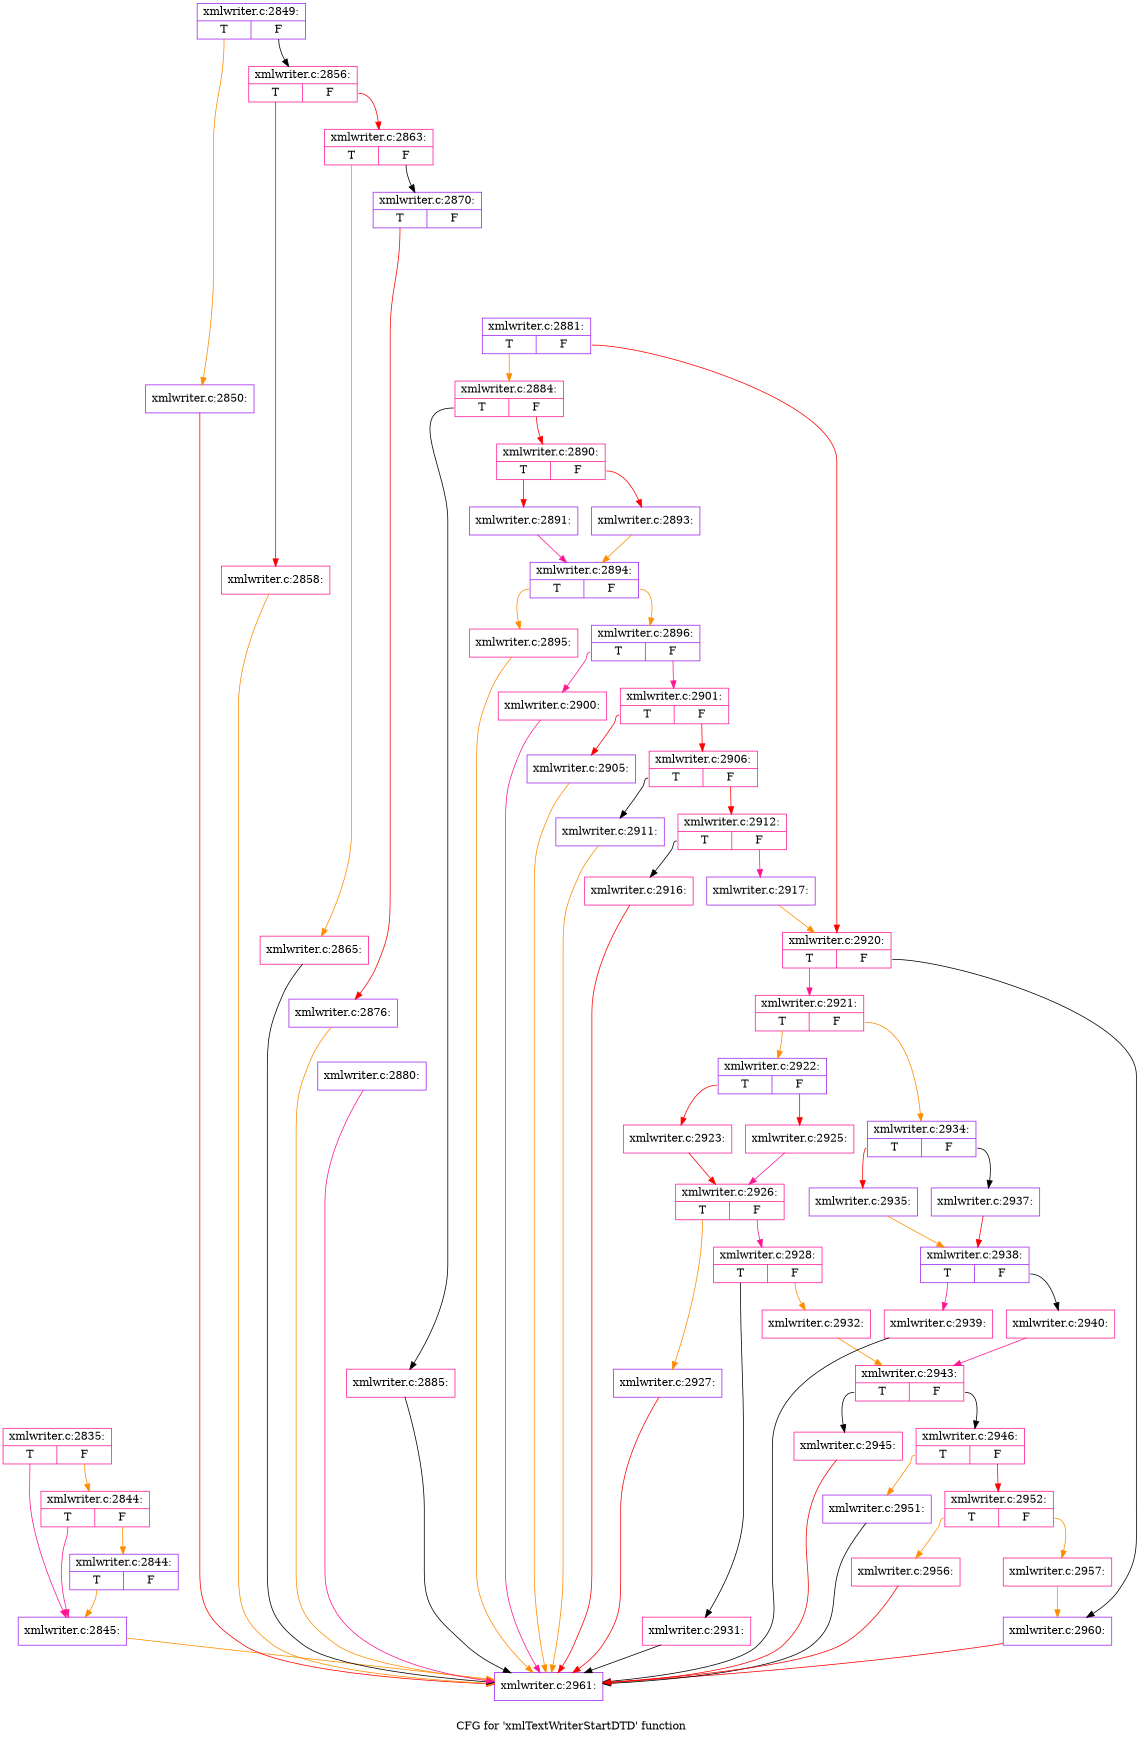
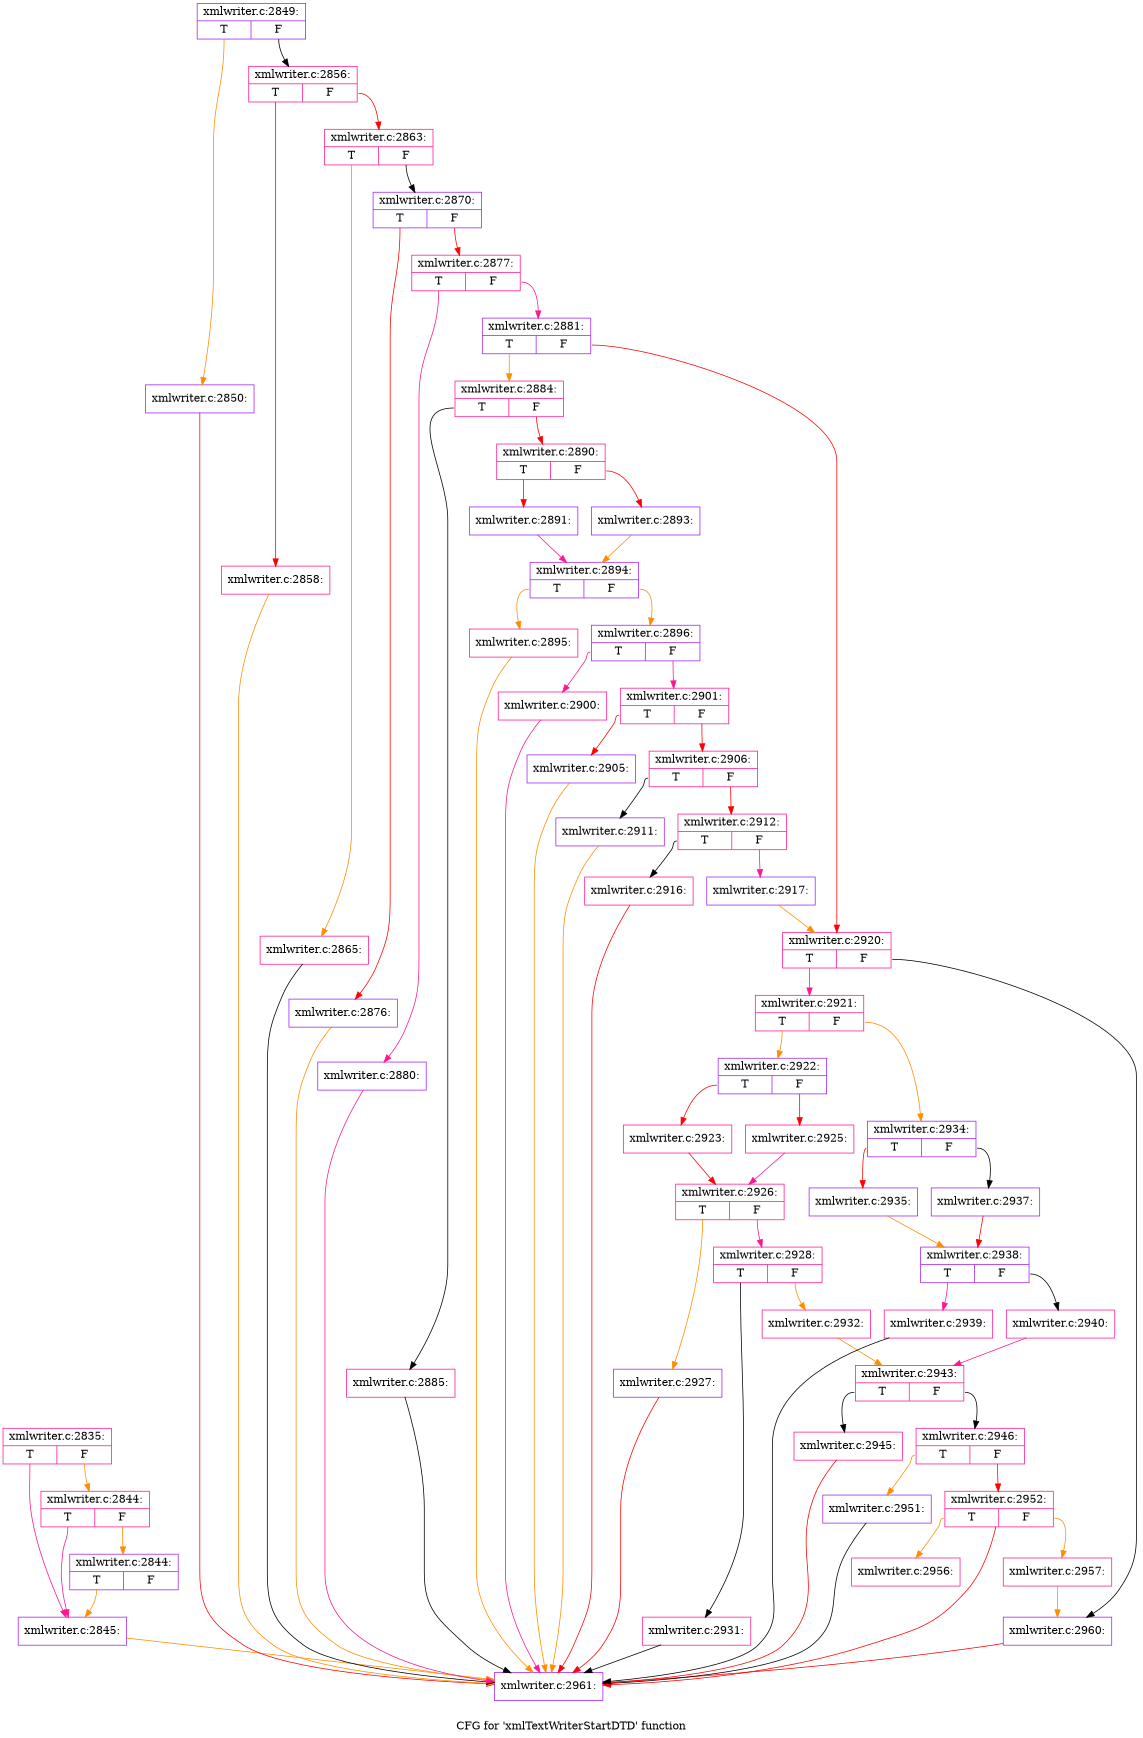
node "xmlwriter.c:2877:": added
edge "xmlwriter.c:2956:" -> "xmlwriter.c:2961:": now "xmlwriter.c:2952:" -> "xmlwriter.c:2961:"
